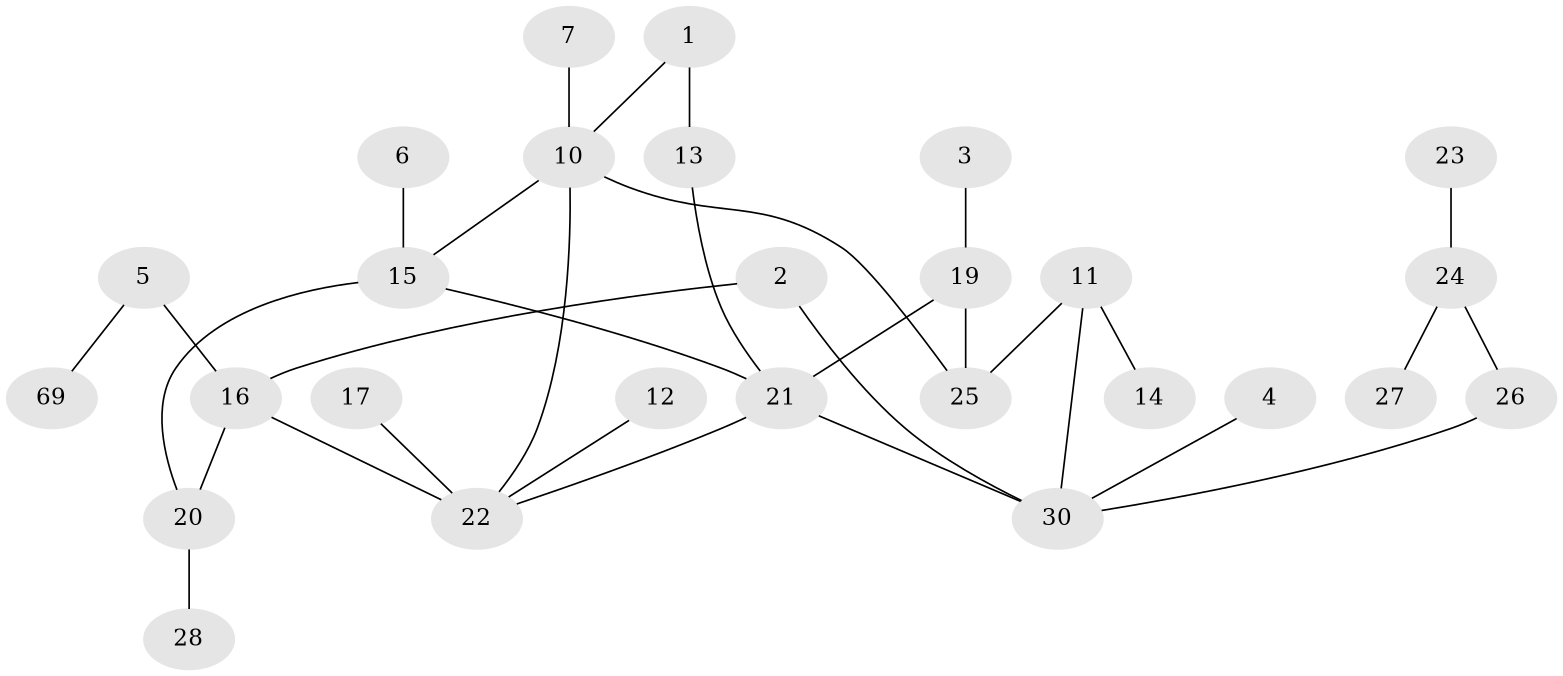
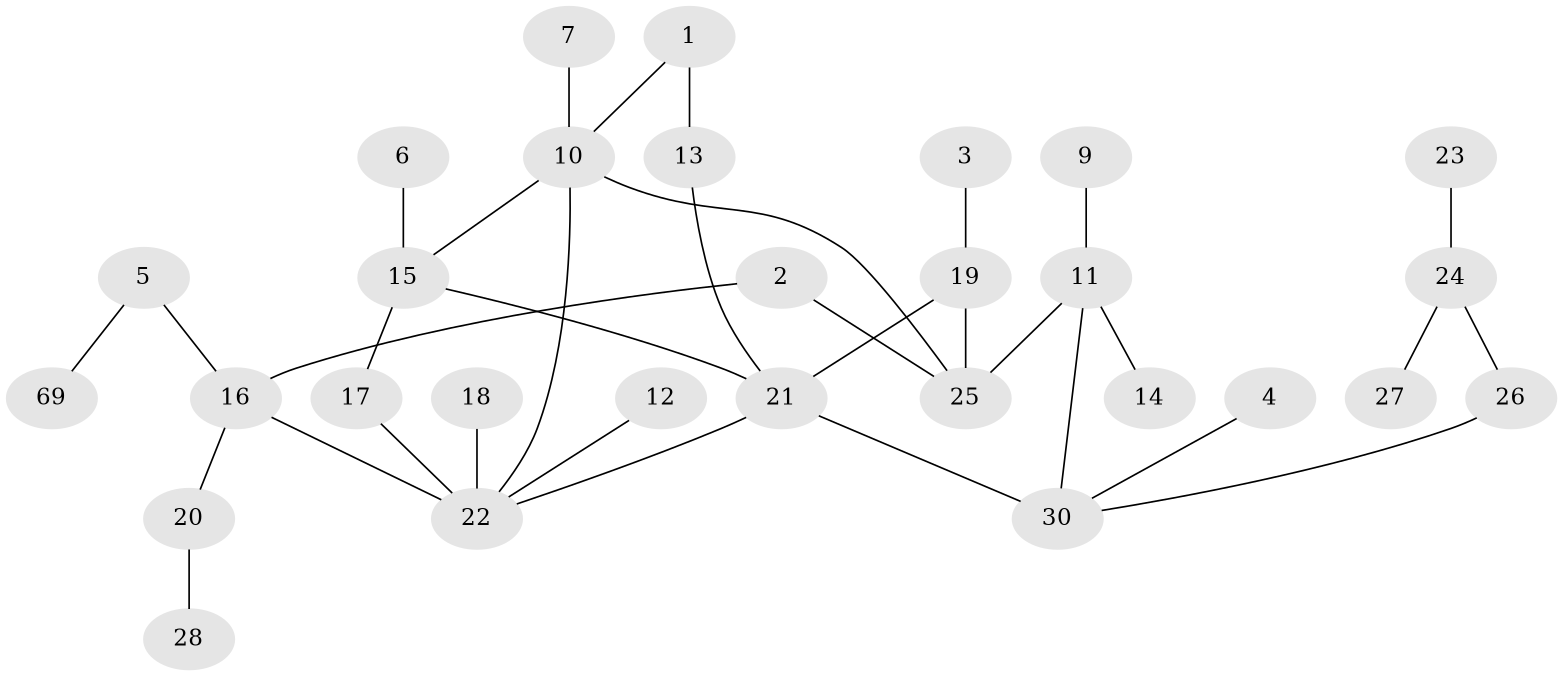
node "9": added
edge "15" -- "20": now "15" -- "17"
node "18": added
edge "2" -- "30": now "2" -- "25"
